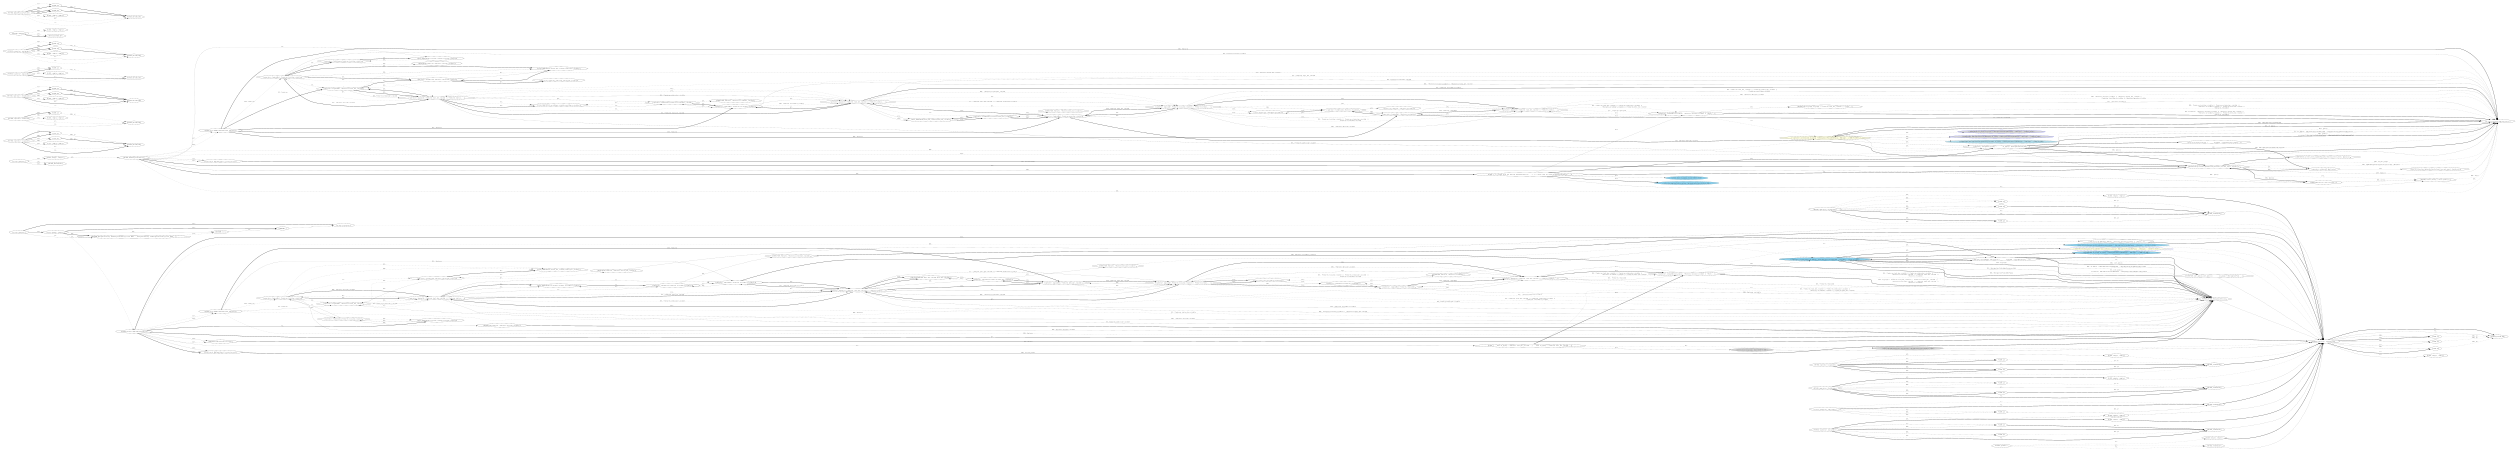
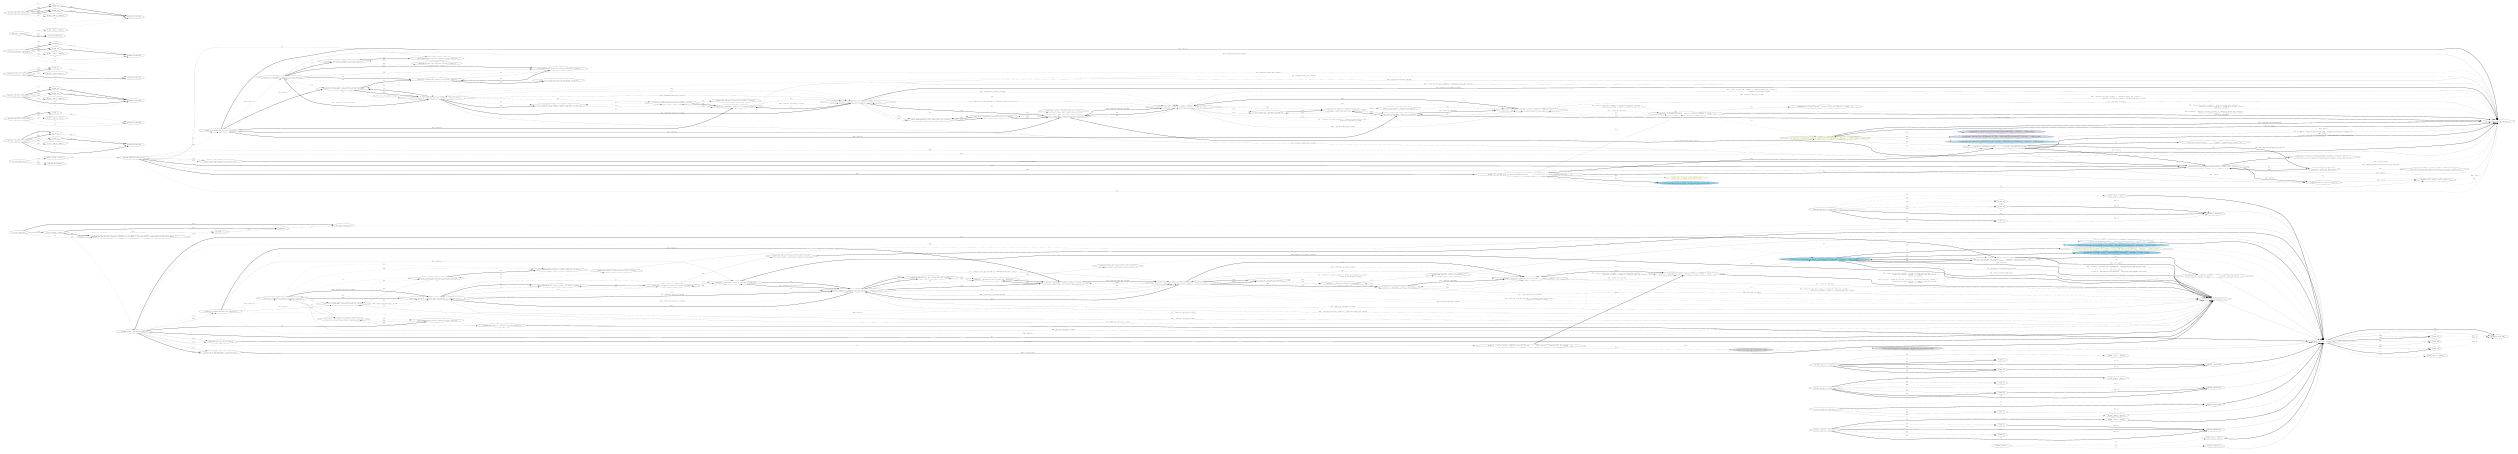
node "<(LOCAL,bool as_popup: bool)<SUB>5</SUB>>": fillcolor skyblue -> lightyellow
